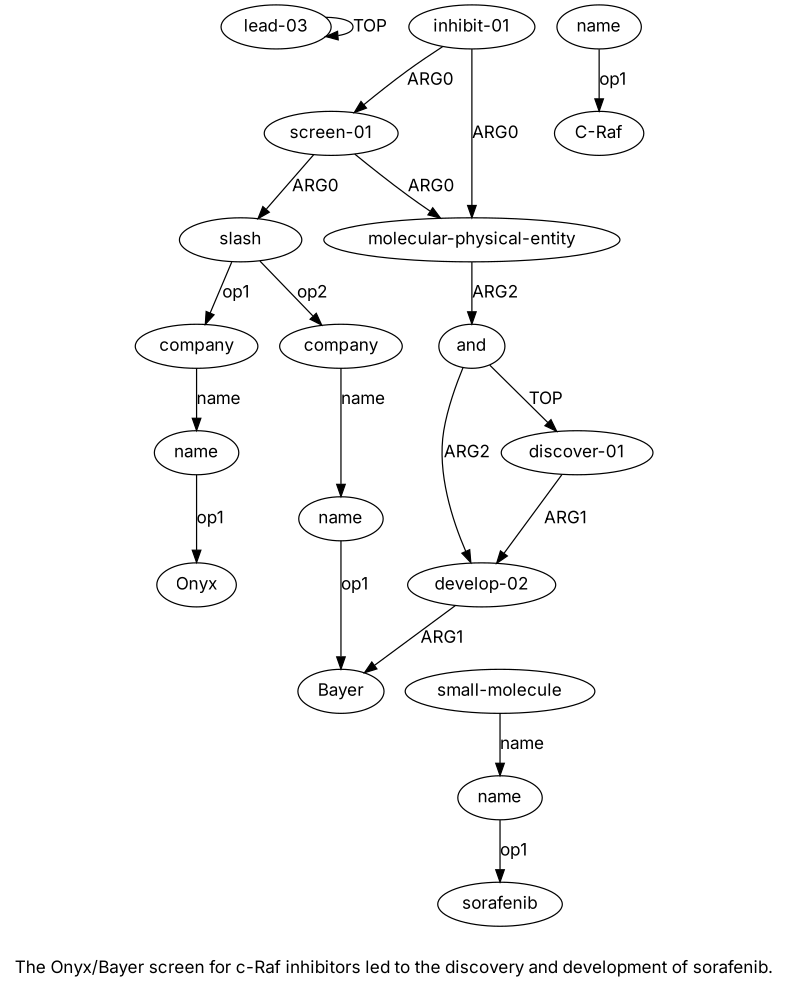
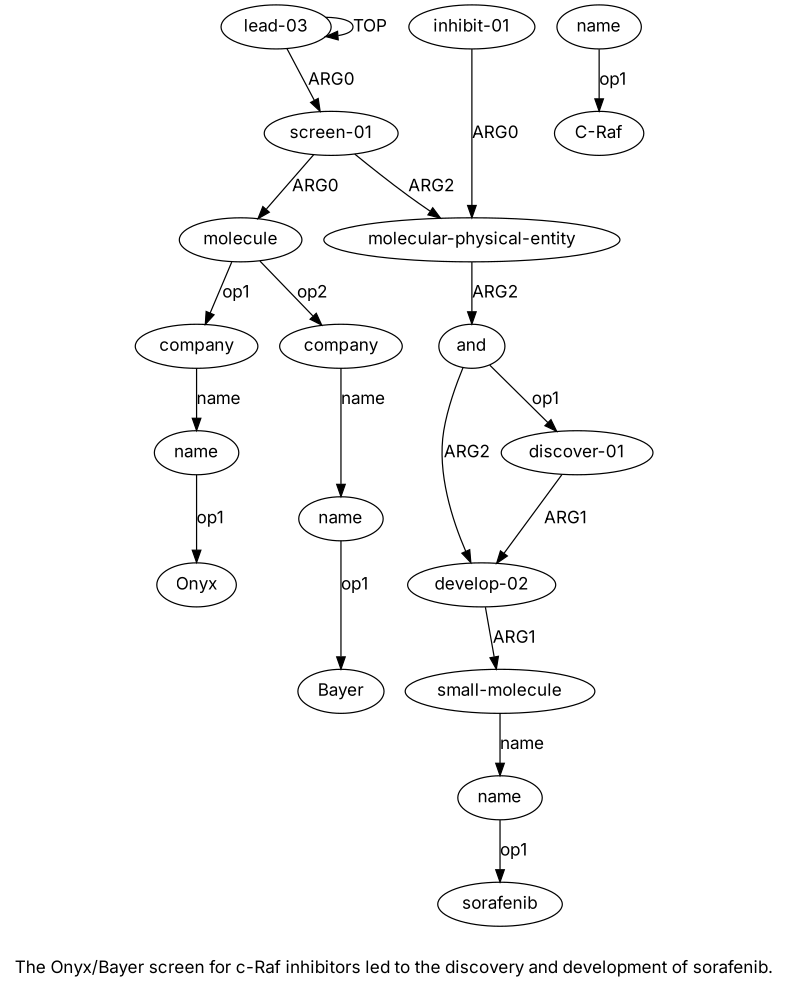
edge "inhibit-01" -> "screen-01": now "lead-03" -> "screen-01"
edge "screen-01" -> "molecular-physical-entity": label "ARG0" -> "ARG2"
node "slash": label "slash" -> "molecule"
edge "and" -> "discover-01": label "TOP" -> "op1"
edge "develop-02" -> "Bayer": now "develop-02" -> "small-molecule"
